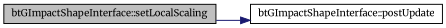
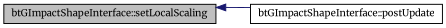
edge "btGImpactShapeInterface::setLocalScaling" -> "btGImpactShapeInterface::postUpdate": reversed
